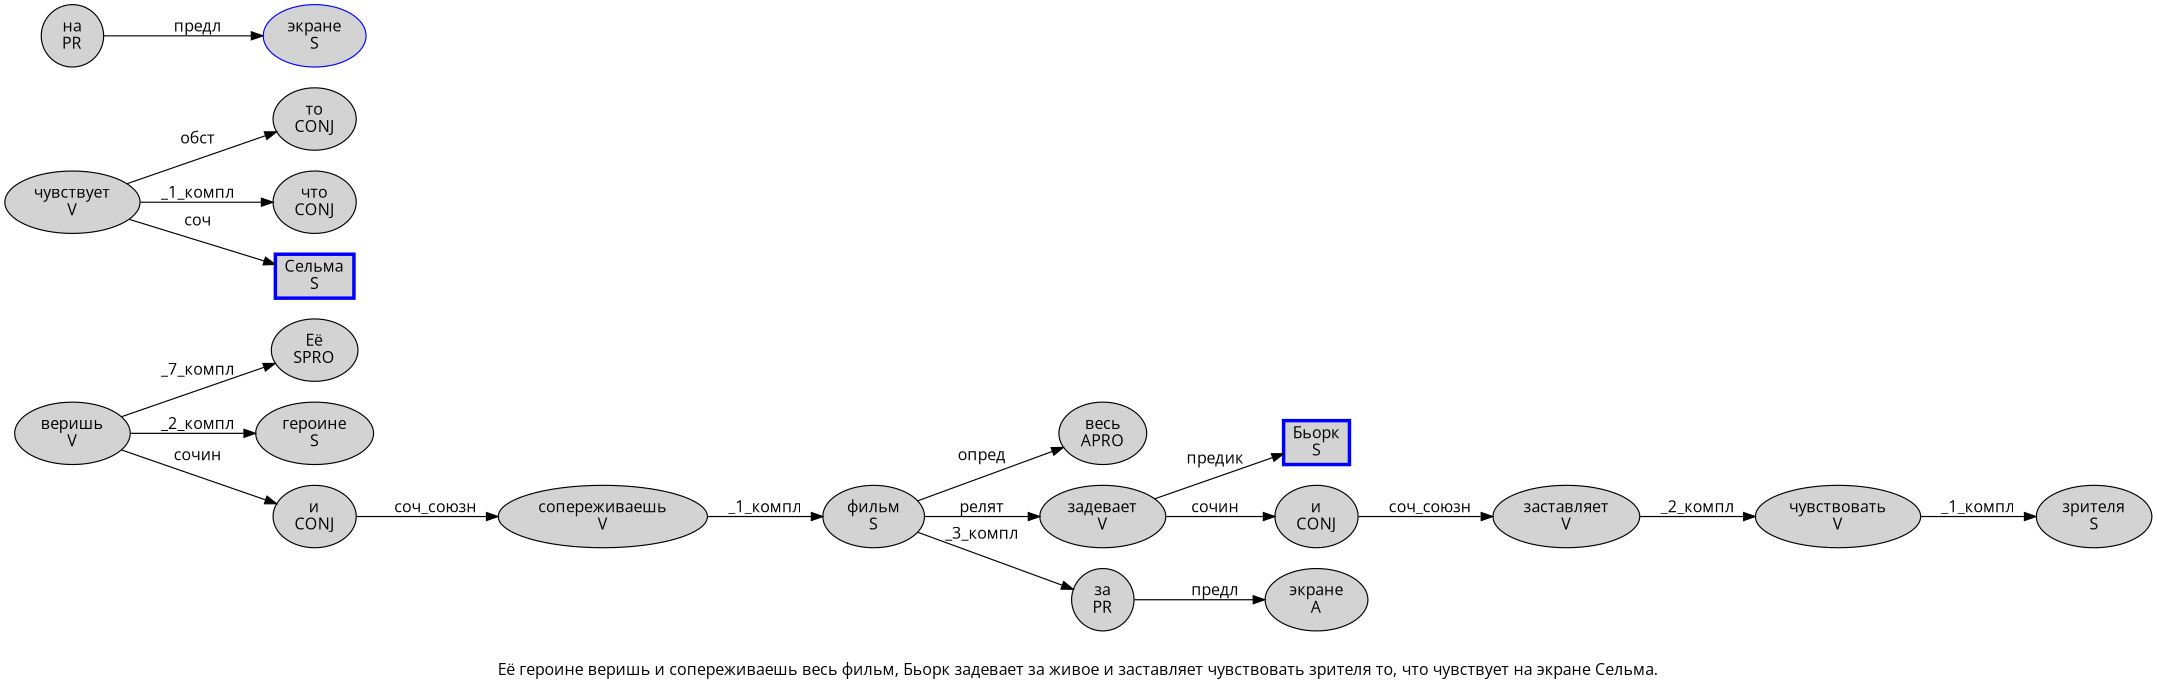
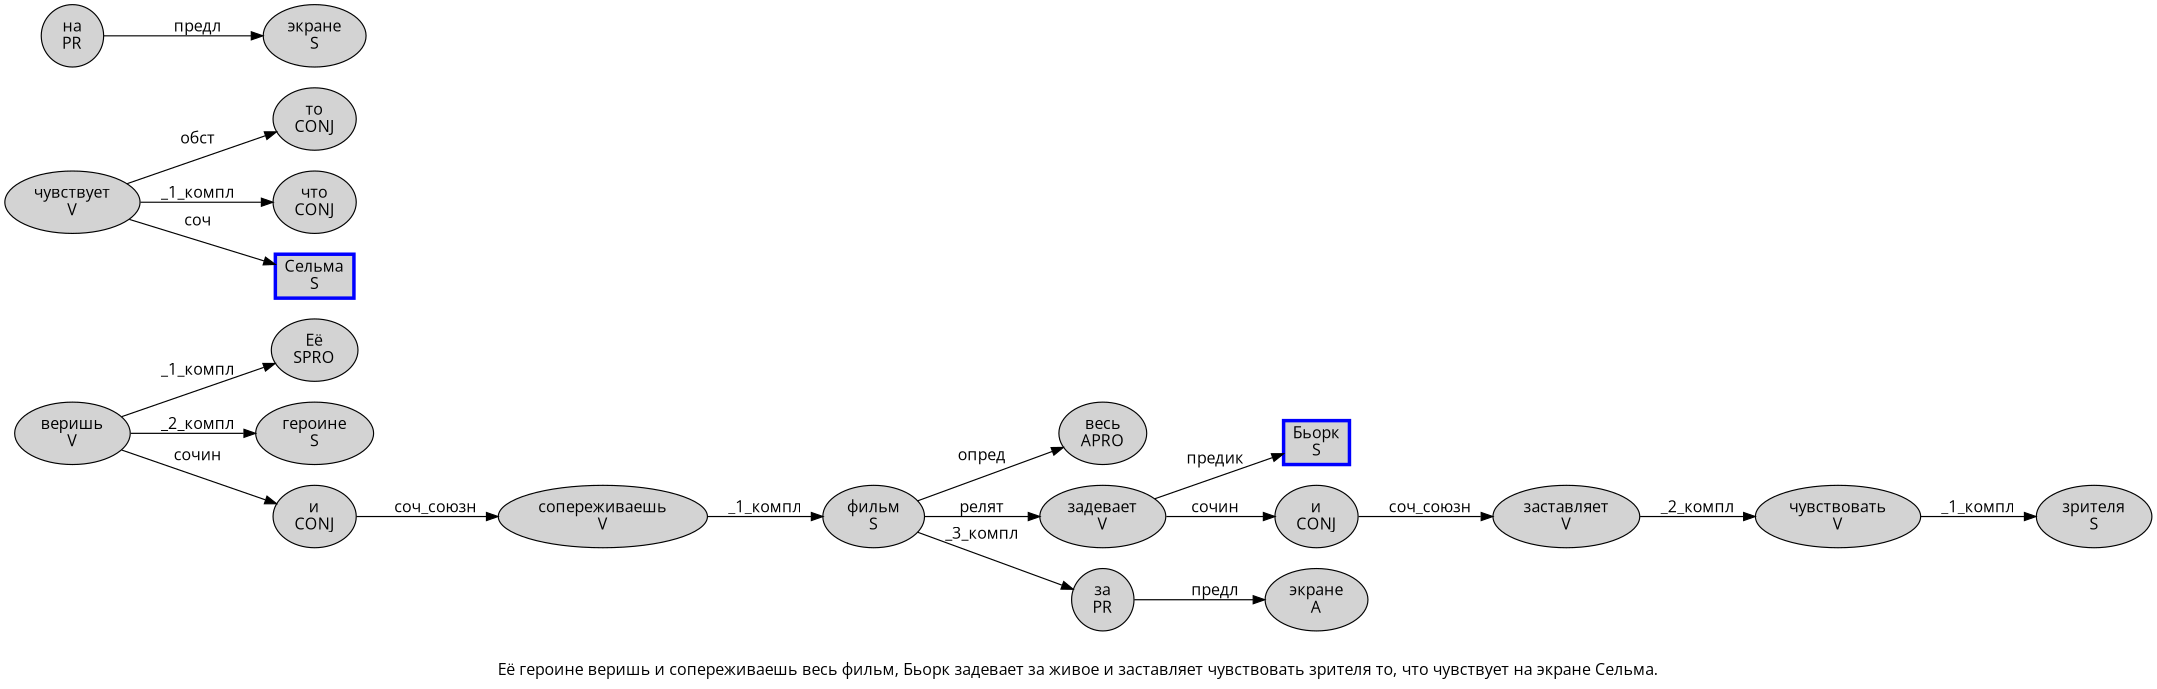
node "экране S": color blue -> black
edge "веришь V" -> "Её SPRO": label "_7_компл" -> "_1_компл"
